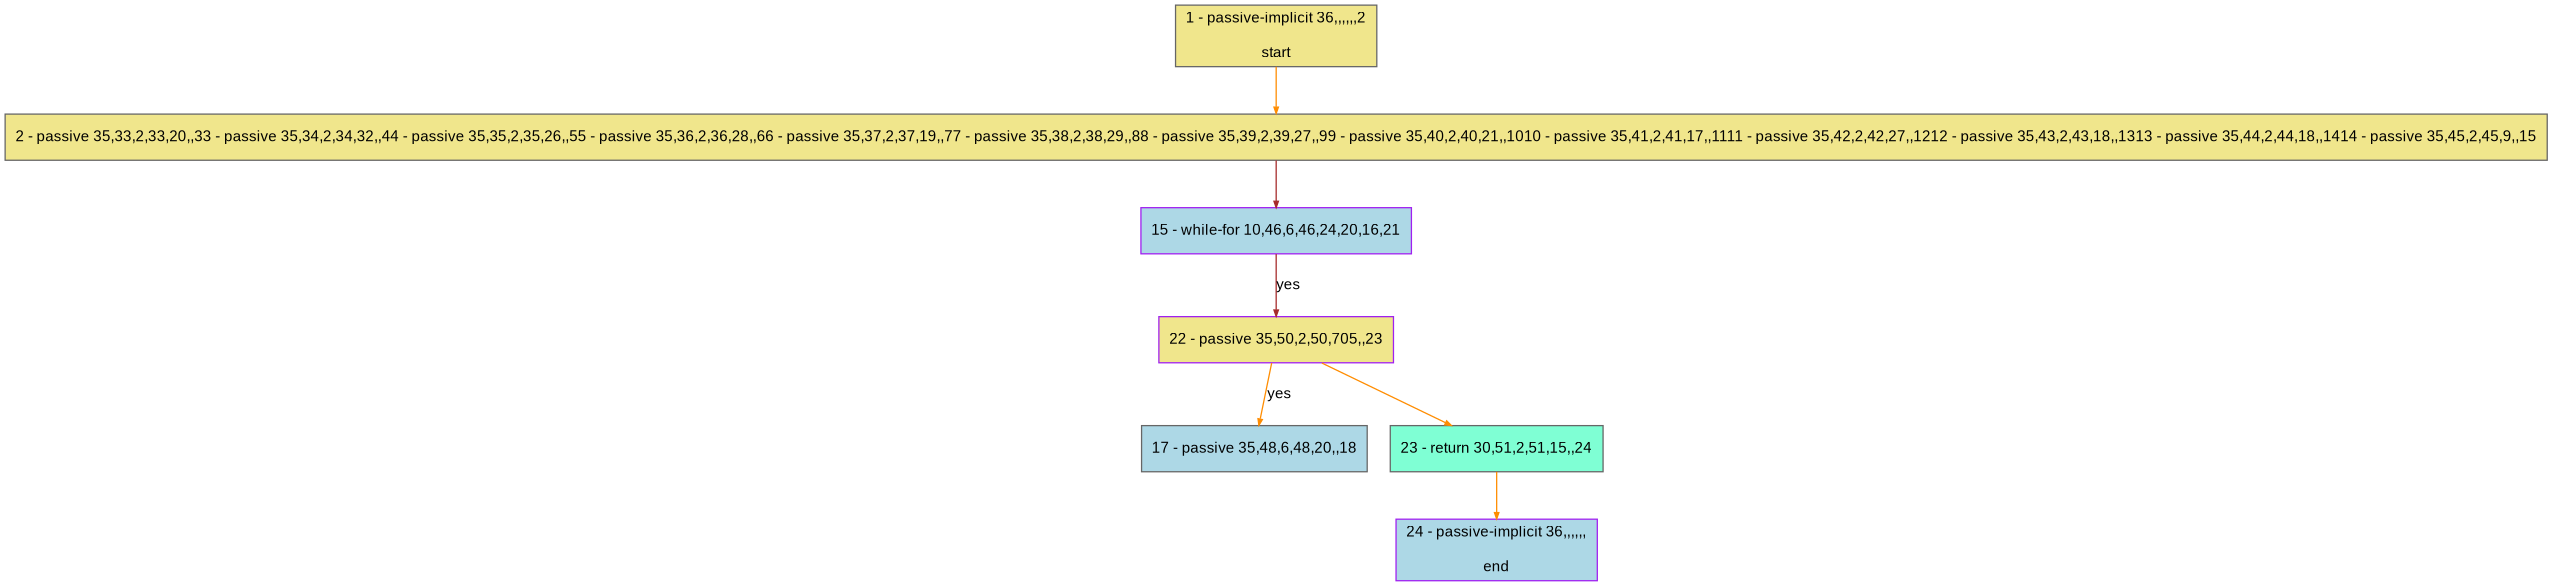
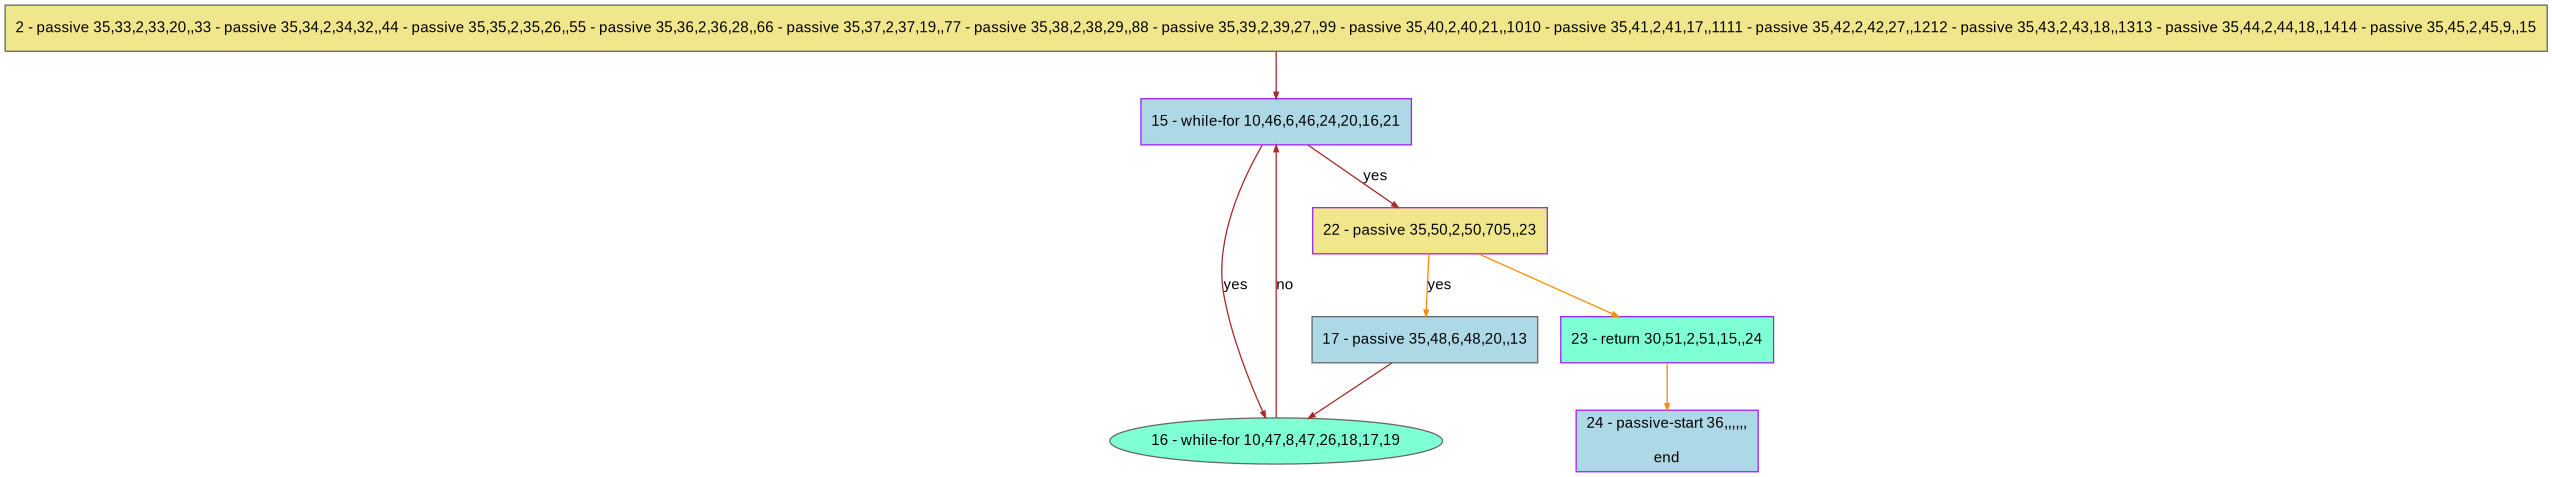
node "1 - passive-implicit 36,,,,,,2 start": removed
node "16 - while-for 10,47,8,47,26,18,17,19": added
node "17 - passive 35,48,6,48,20,,18": label "17 - passive 35,48,6,48,20,,18" -> "17 - passive 35,48,6,48,20,,13"
node "23 - return 30,51,2,51,15,,24": color gray40 -> purple
node "24 - passive-implicit 36,,,,,, end": label "24 - passive-implicit 36,,,,,, end" -> "24 - passive-start 36,,,,,, end"
